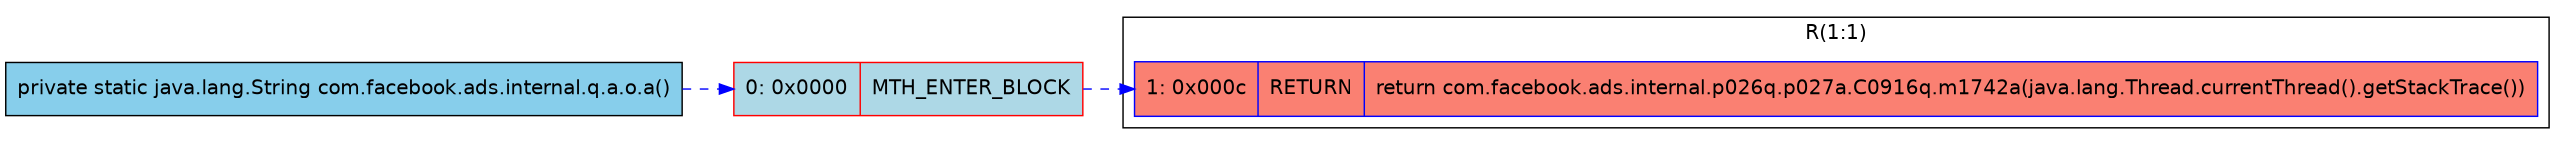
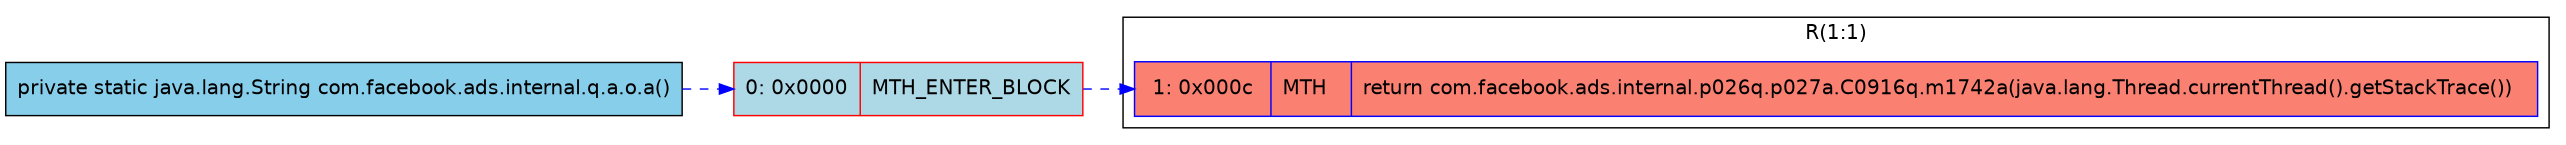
node "1: 0x000c": text "RETURN" -> "MTH"
